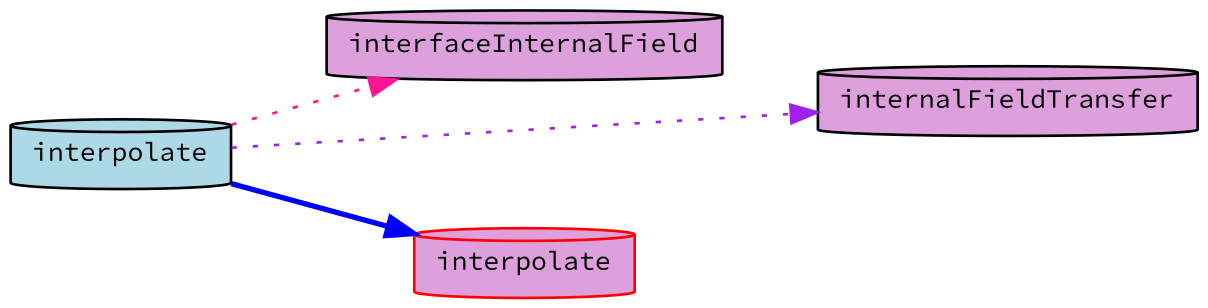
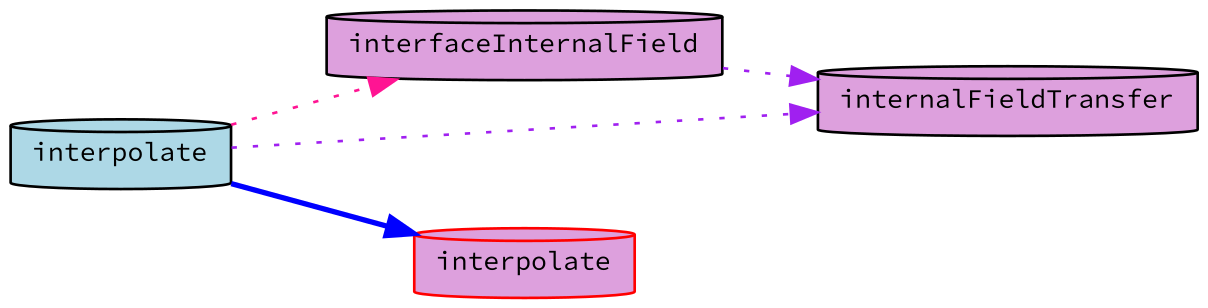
edge "interfaceInternalField" -> "internalFieldTransfer": added
